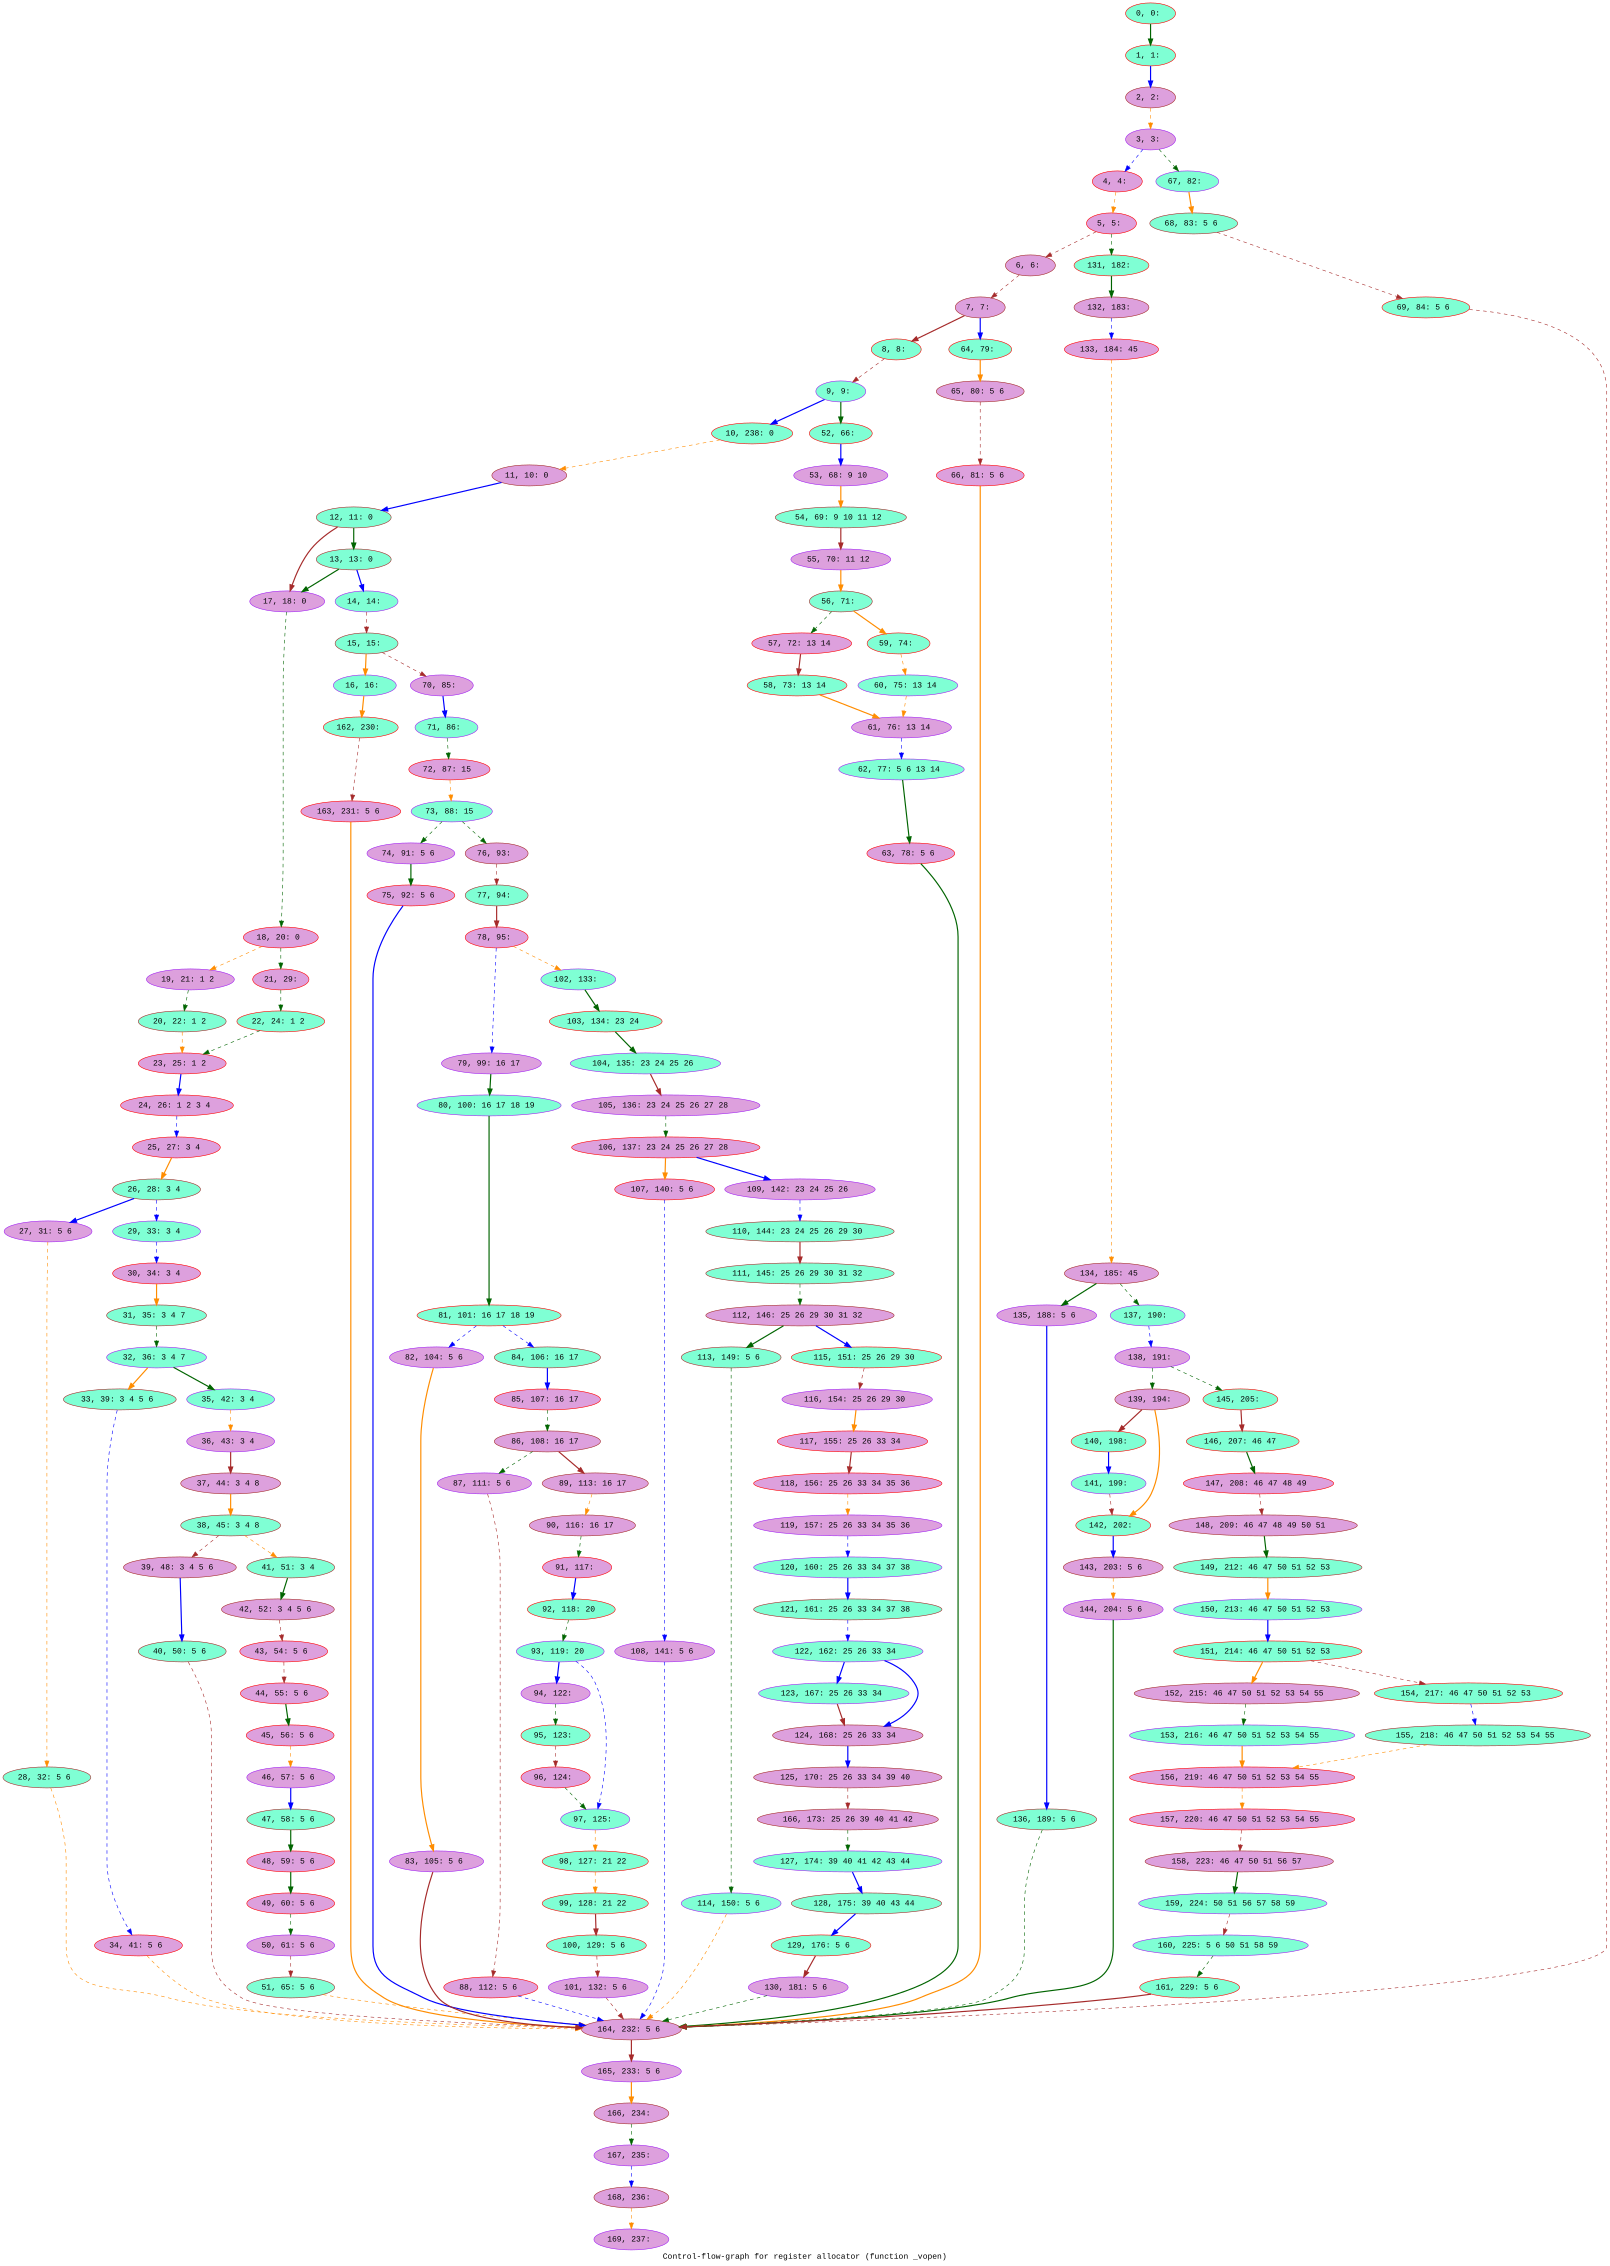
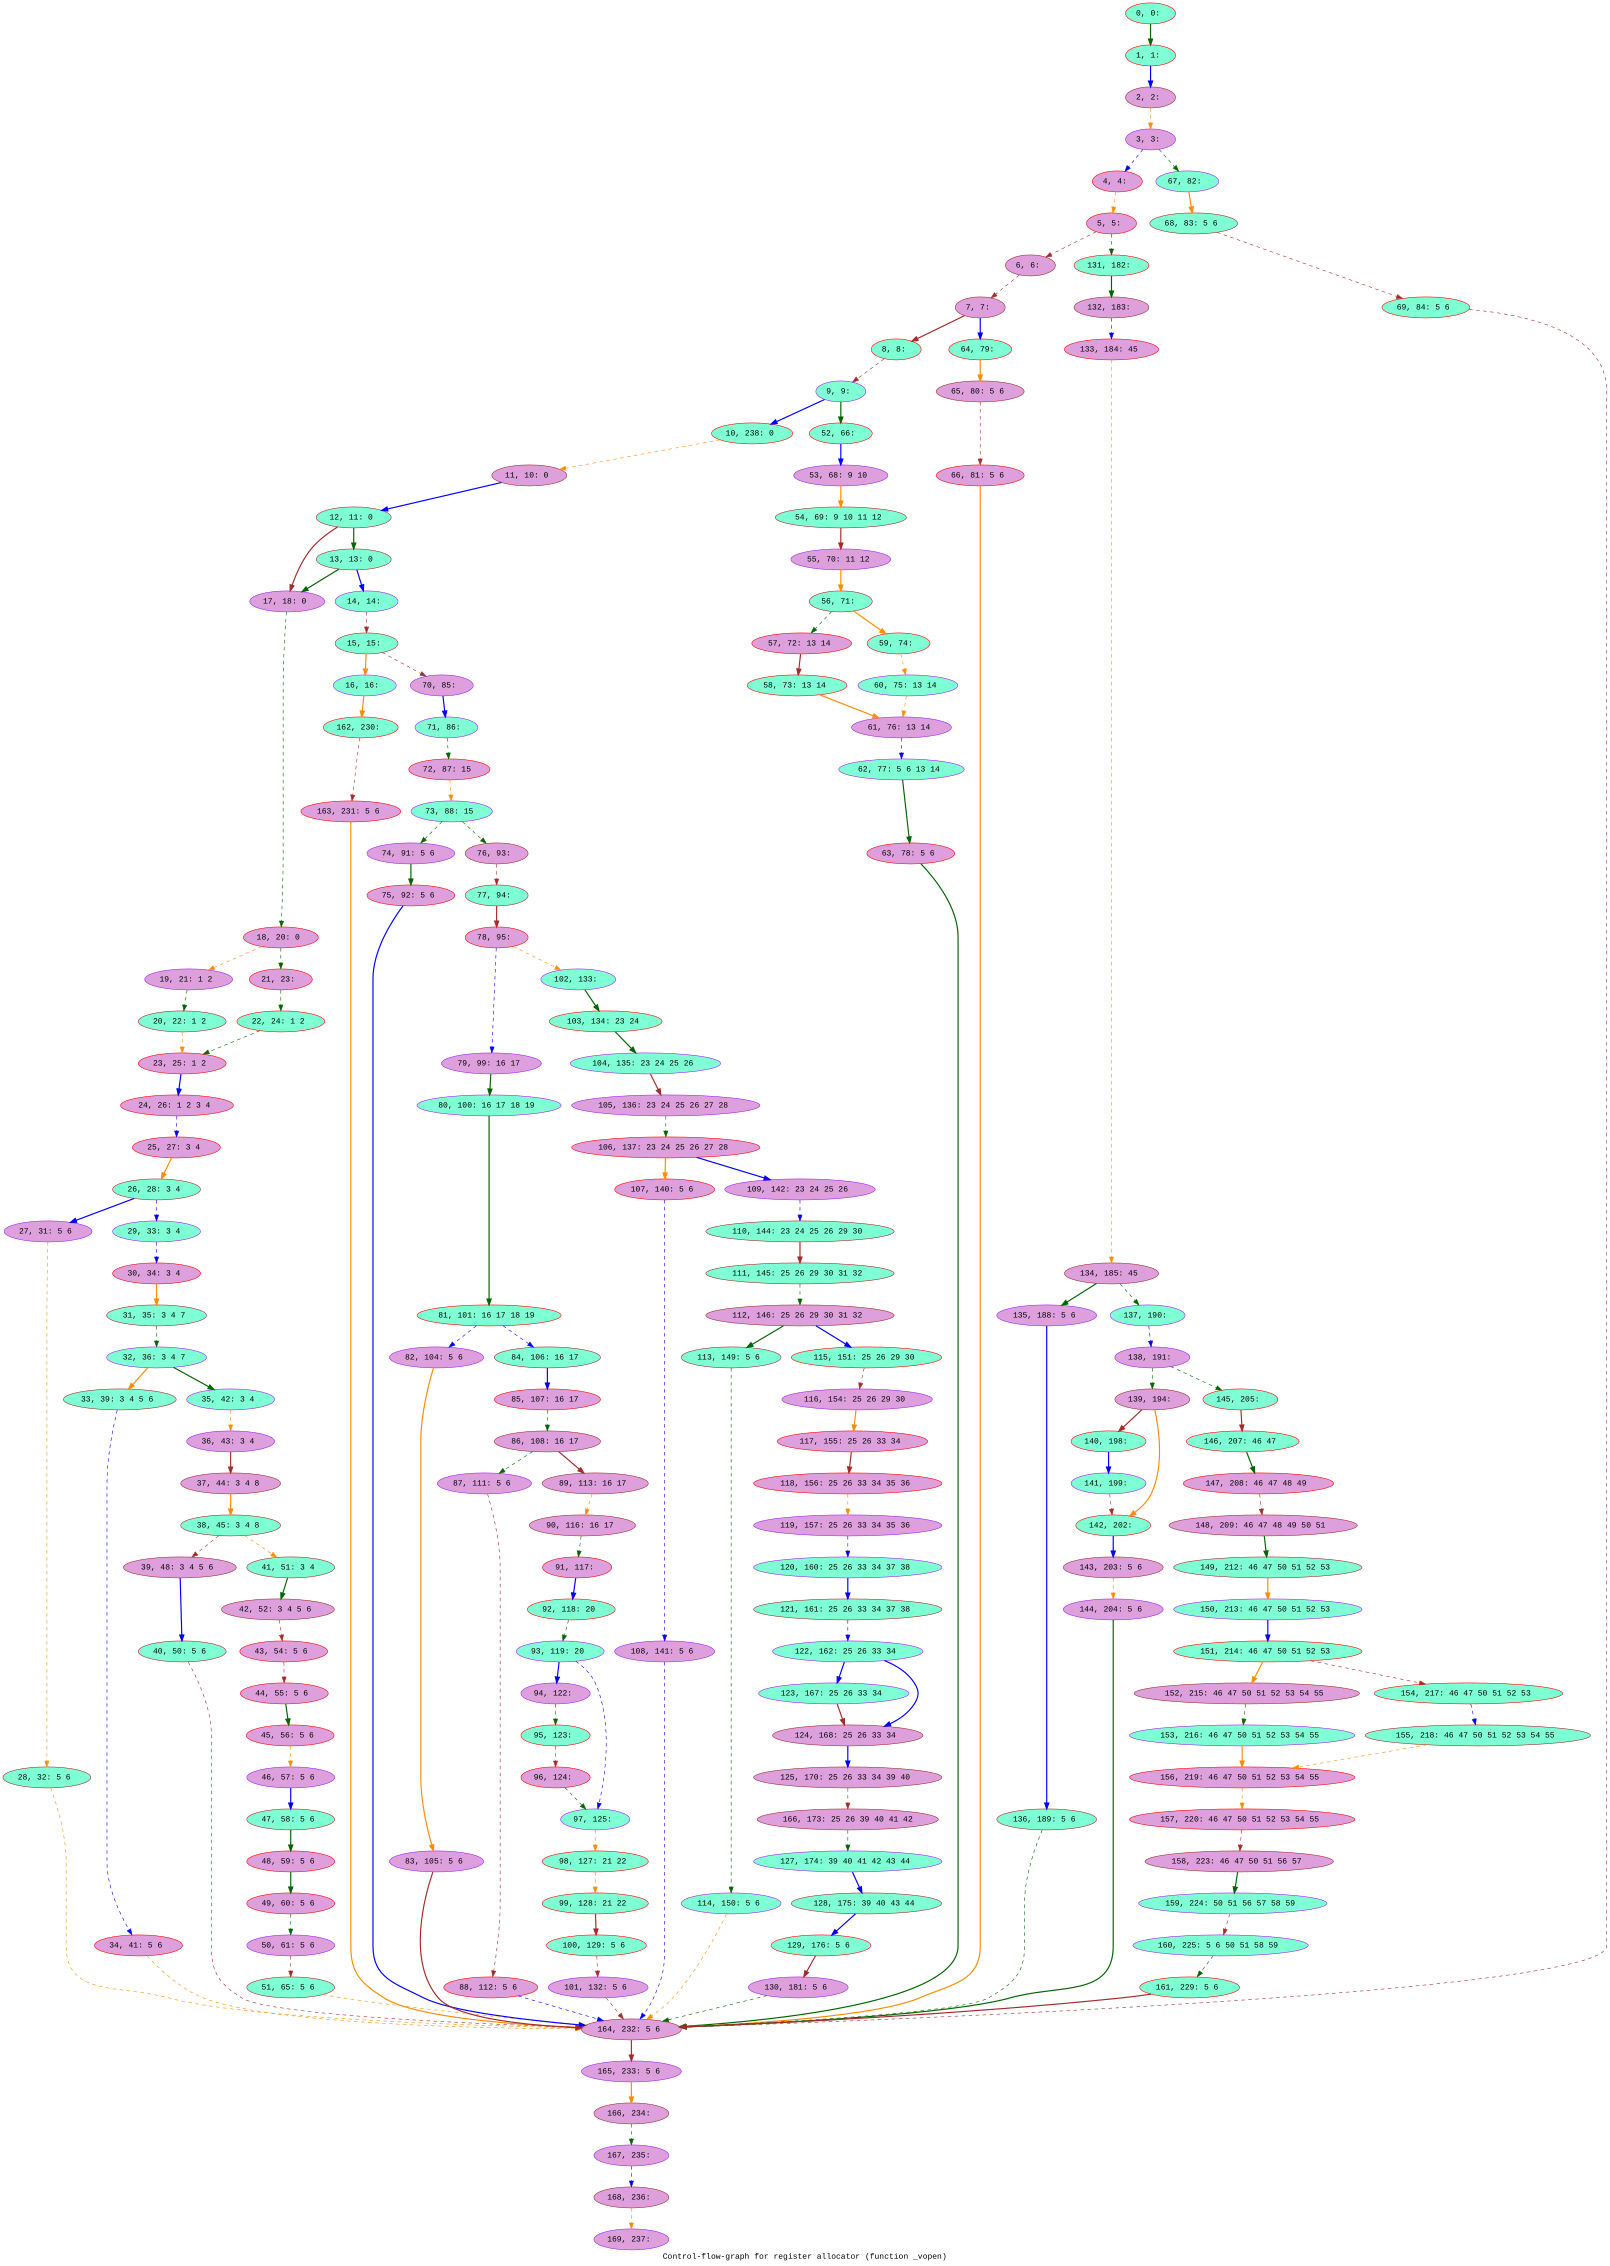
node "21, 29:": label "21, 29:" -> "21, 23:"
